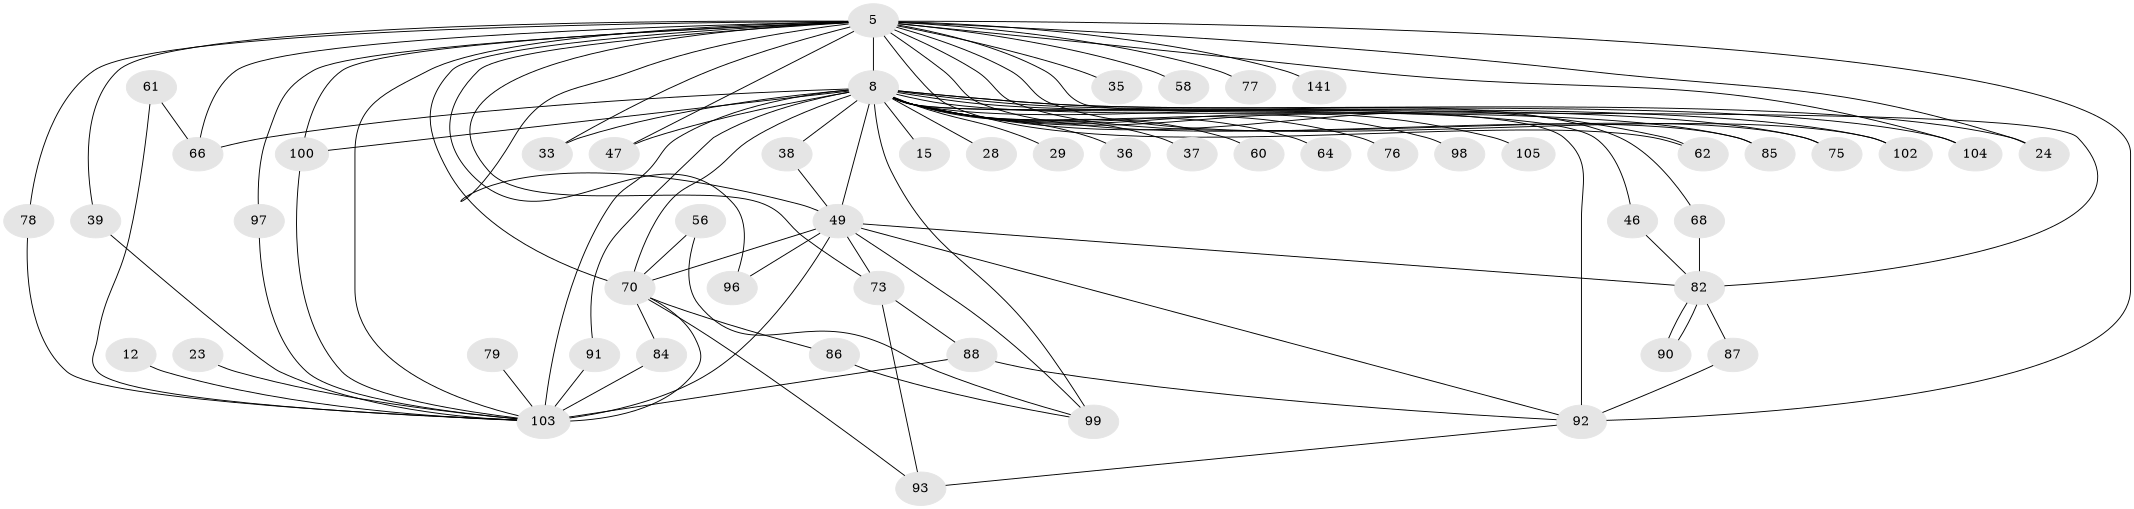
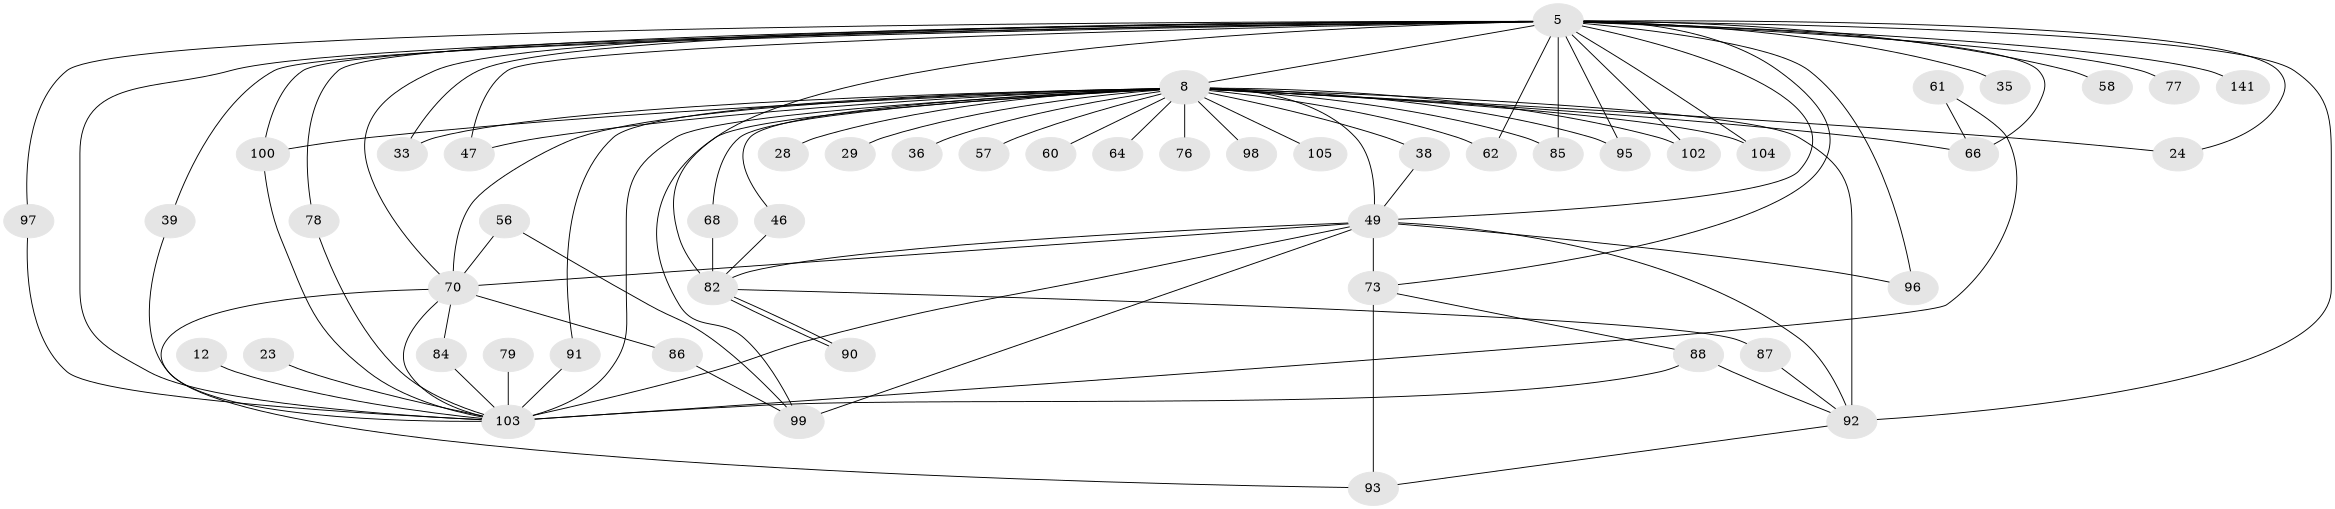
node "15": removed
node "37": label "37" -> "57"
node "75": label "75" -> "95"
